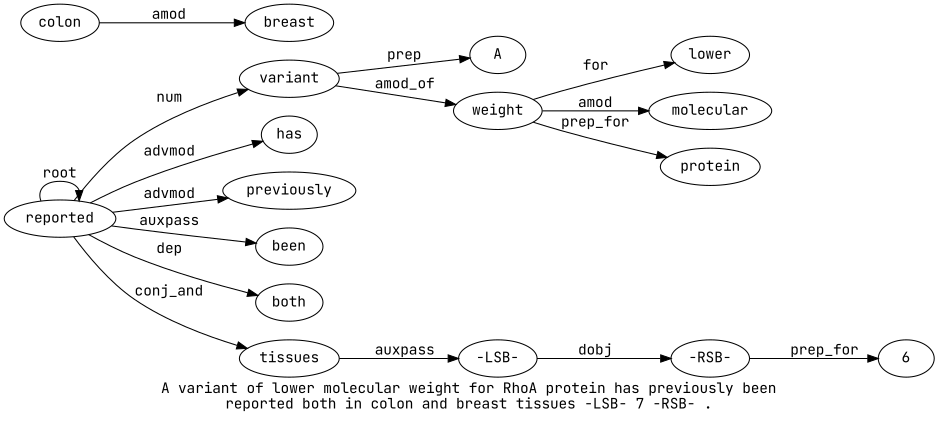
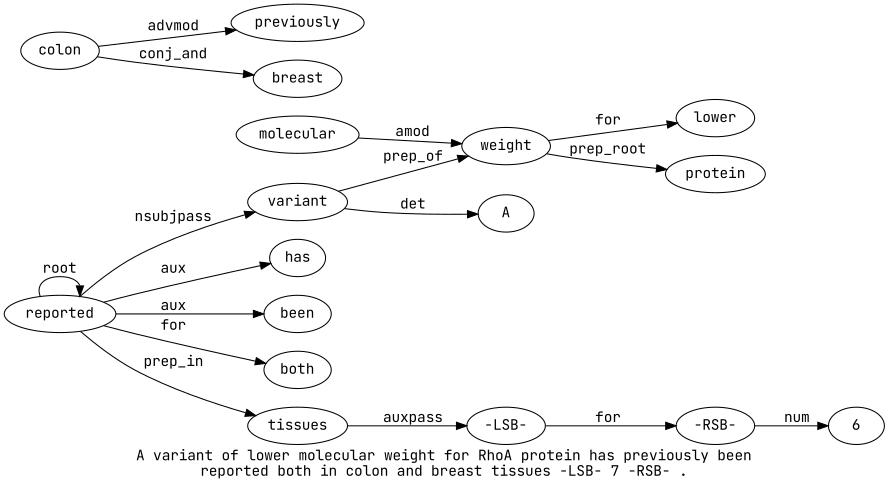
edge "colon" -> "breast": label "amod" -> "conj_and"
edge "variant" -> "A": label "prep" -> "det"
edge "variant" -> "weight": label "amod_of" -> "prep_of"
edge "reported" -> "variant": label "num" -> "nsubjpass"
edge "weight" -> "molecular": reversed
edge "weight" -> "protein": label "prep_for" -> "prep_root"
edge "reported" -> "has": label "advmod" -> "aux"
edge "reported" -> "previously": now "colon" -> "previously"
edge "reported" -> "been": label "auxpass" -> "aux"
edge "reported" -> "both": label "dep" -> "for"
edge "reported" -> "tissues": label "conj_and" -> "prep_in"
edge "-LSB-" -> "-RSB-": label "dobj" -> "for"
edge "-RSB-" -> "6": label "prep_for" -> "num"
